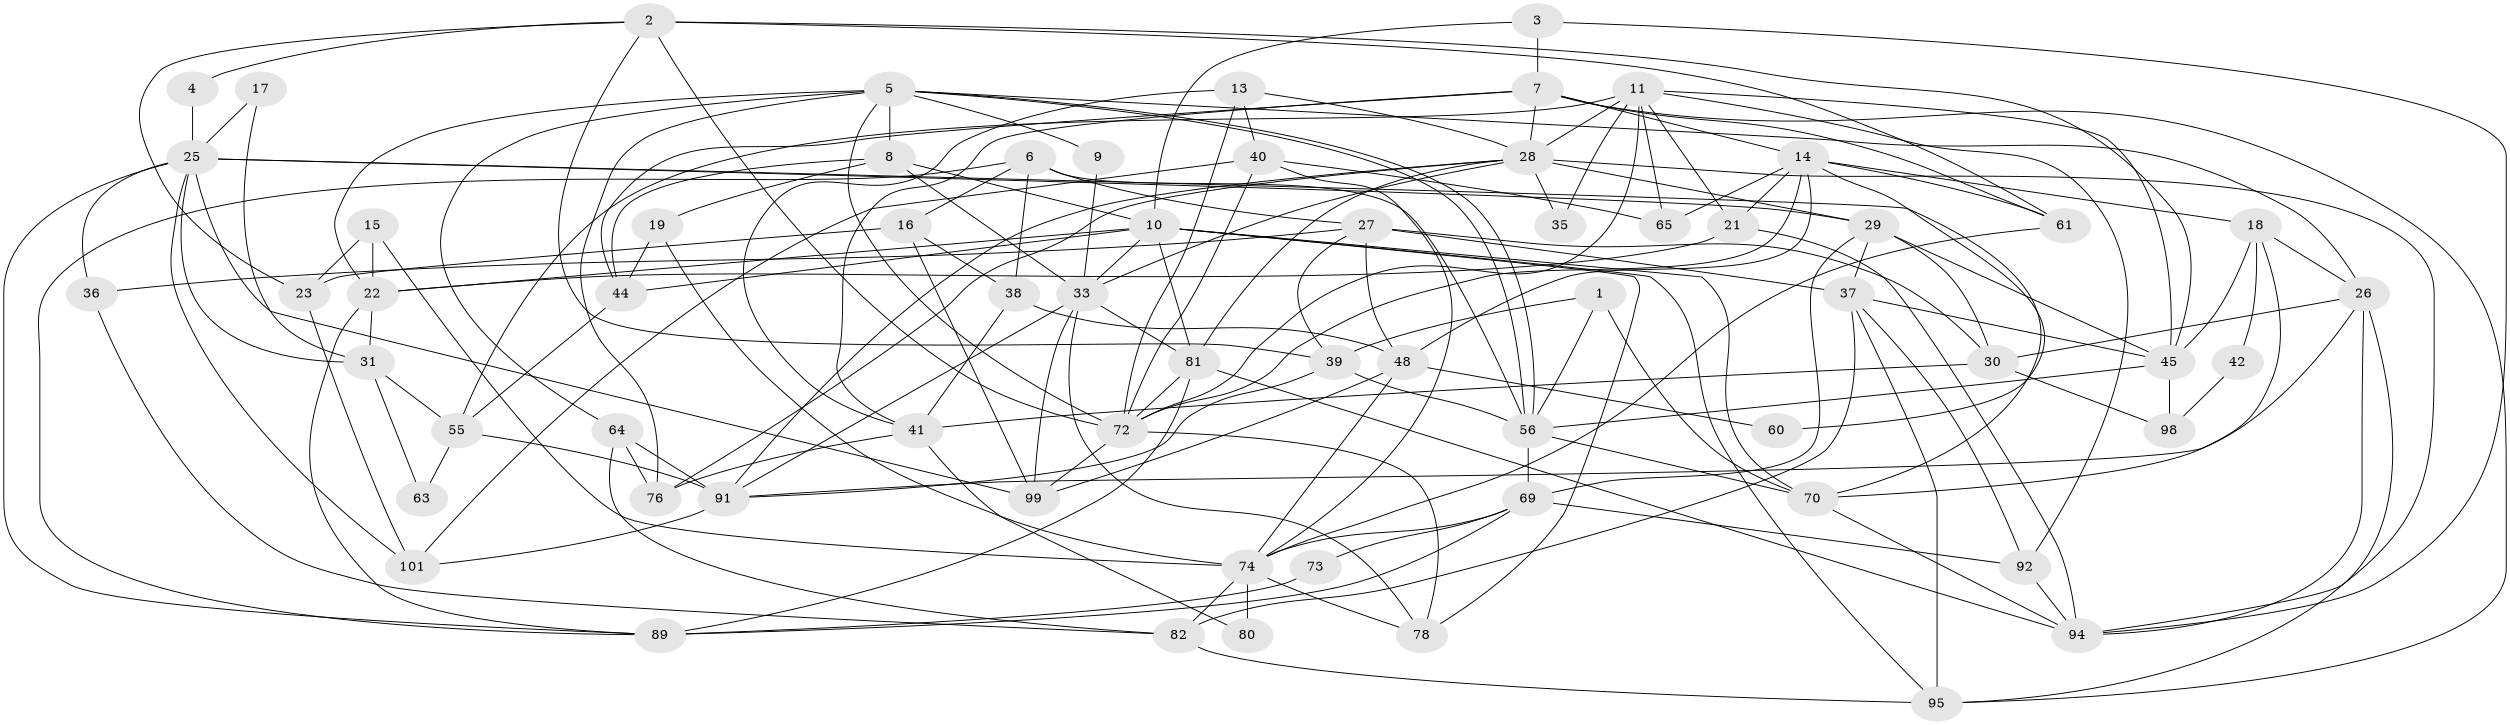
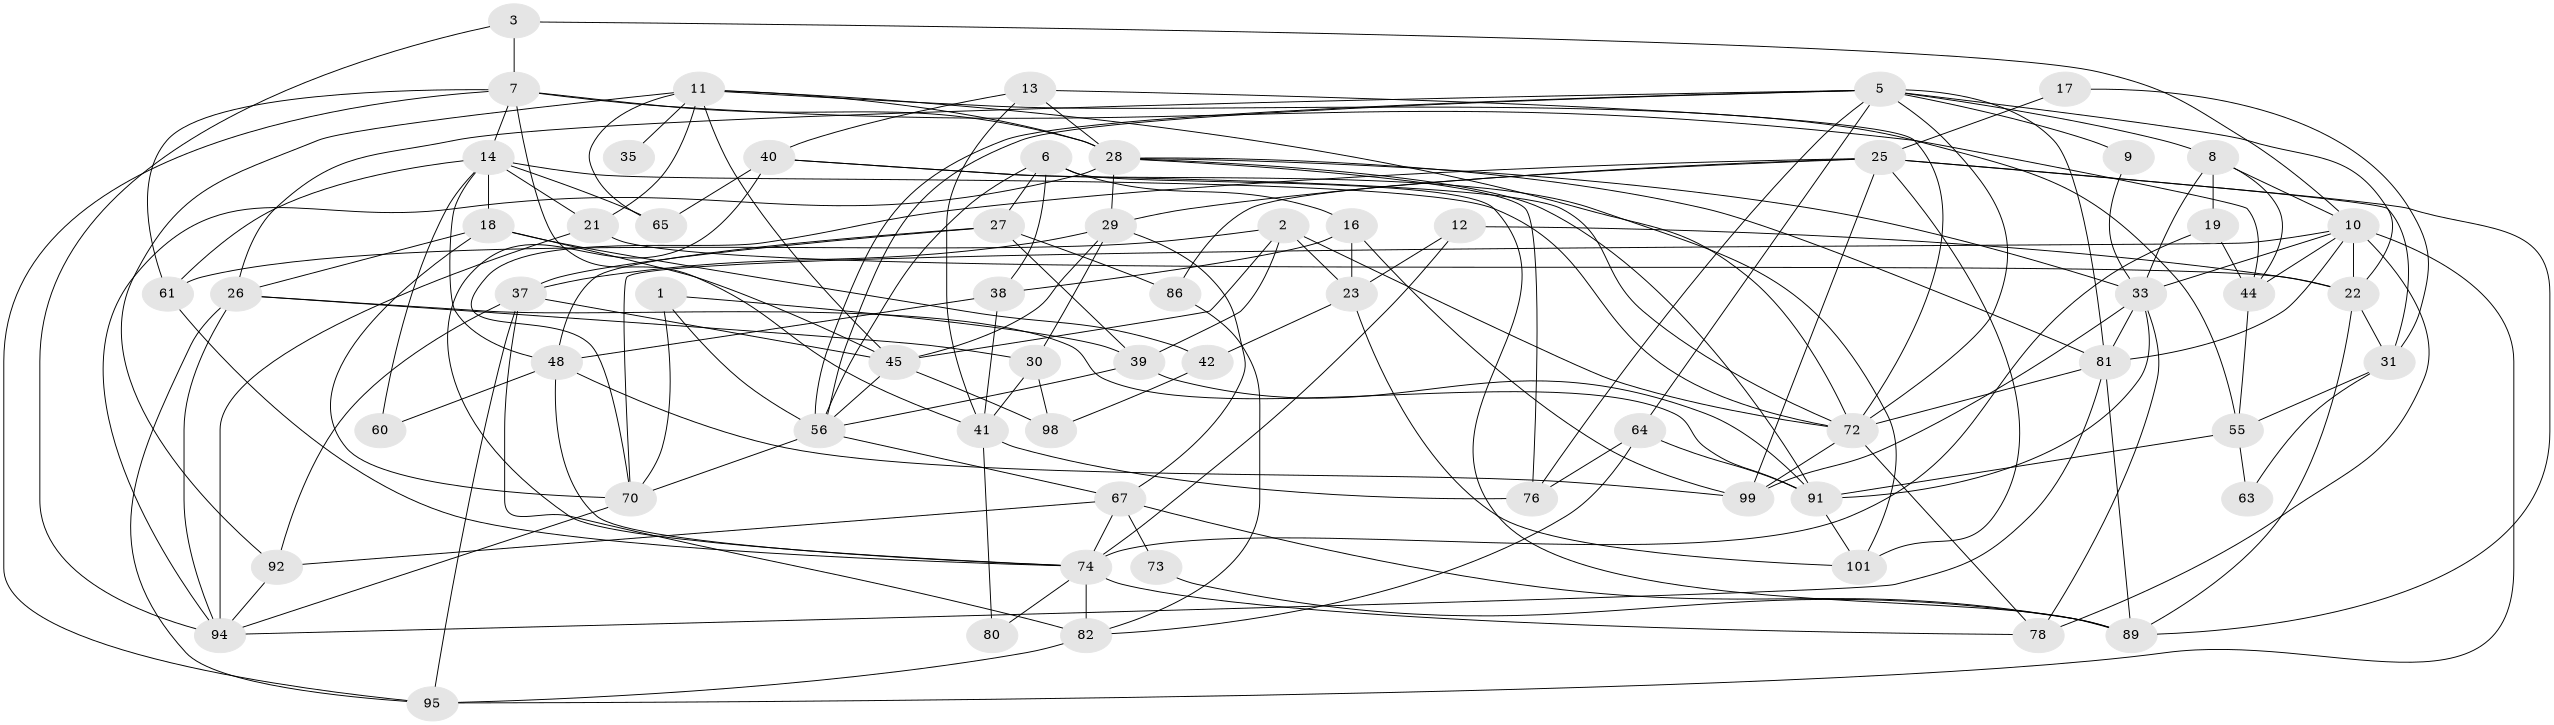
node "4": removed
edge "5" -- "81": added
edge "28" -- "35": removed
node "15": label "15" -> "12"
edge "27" -- "30": removed
node "36": label "36" -> "86"
edge "23" -- "42": added
node "69": label "69" -> "67"
